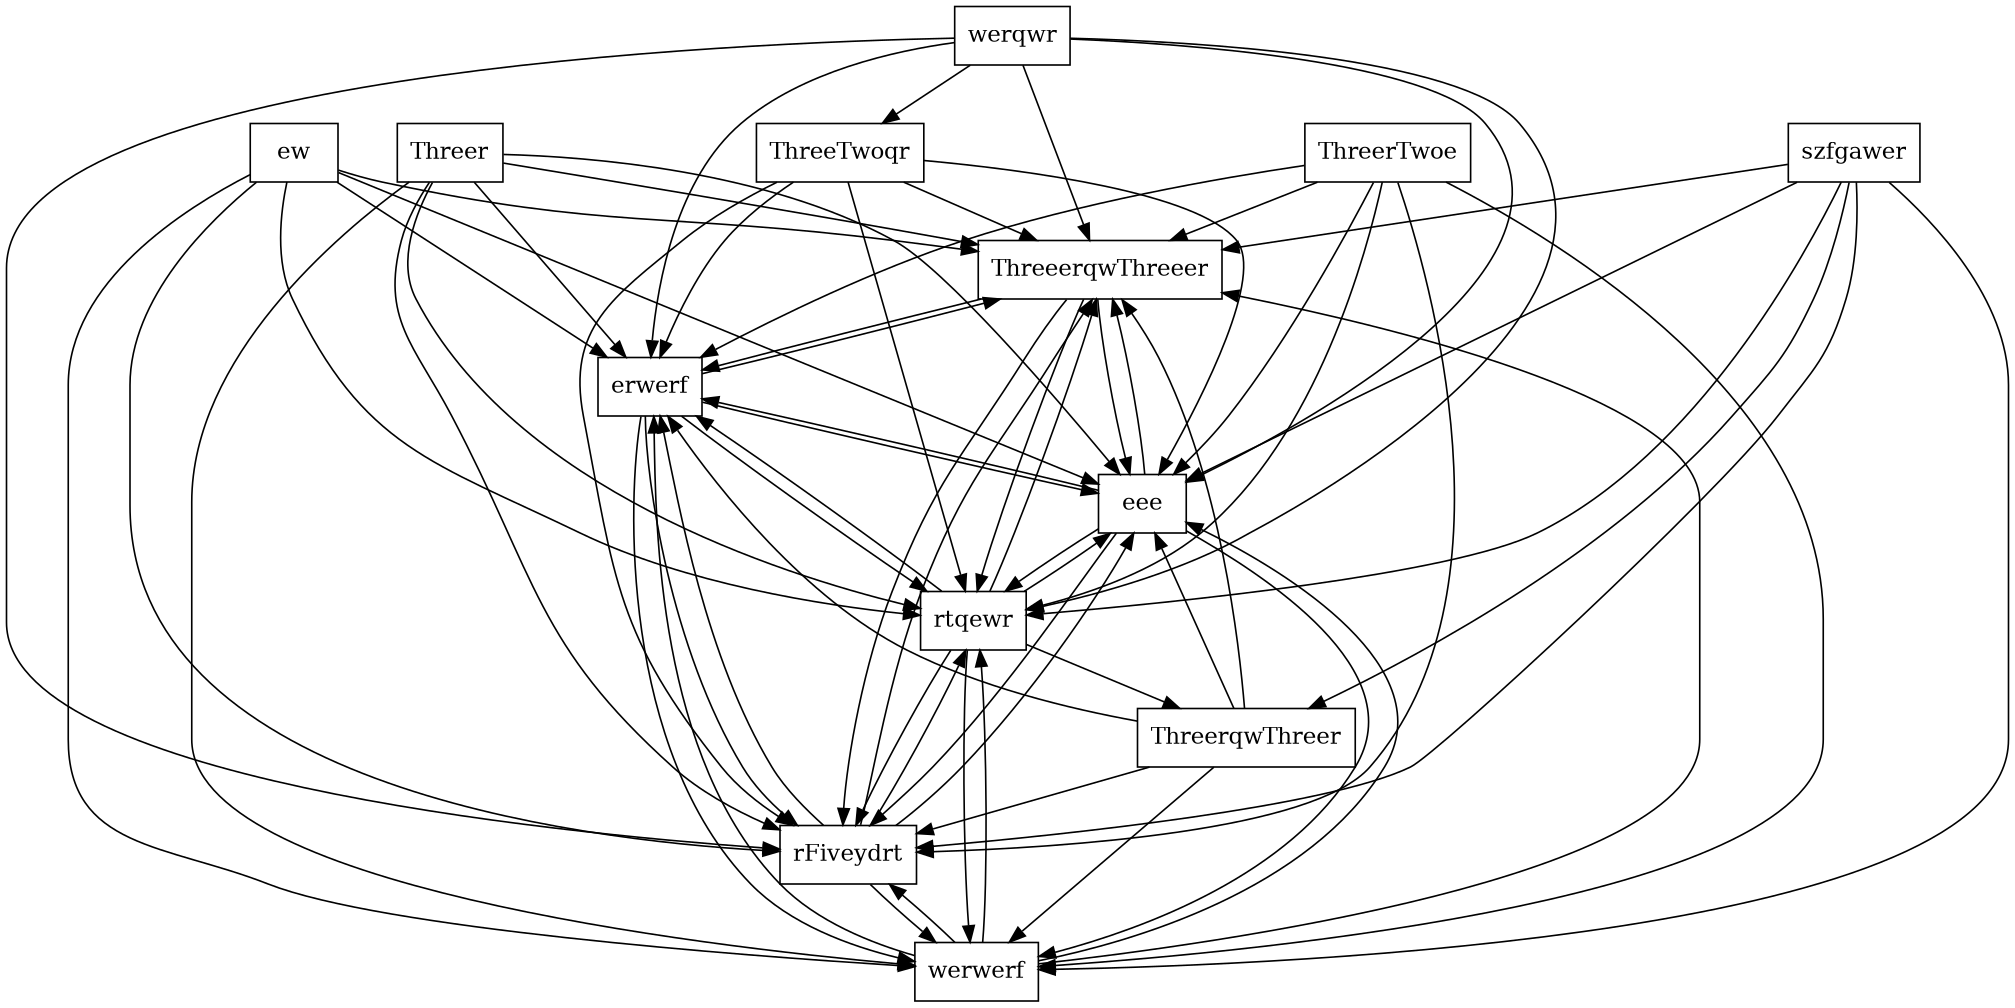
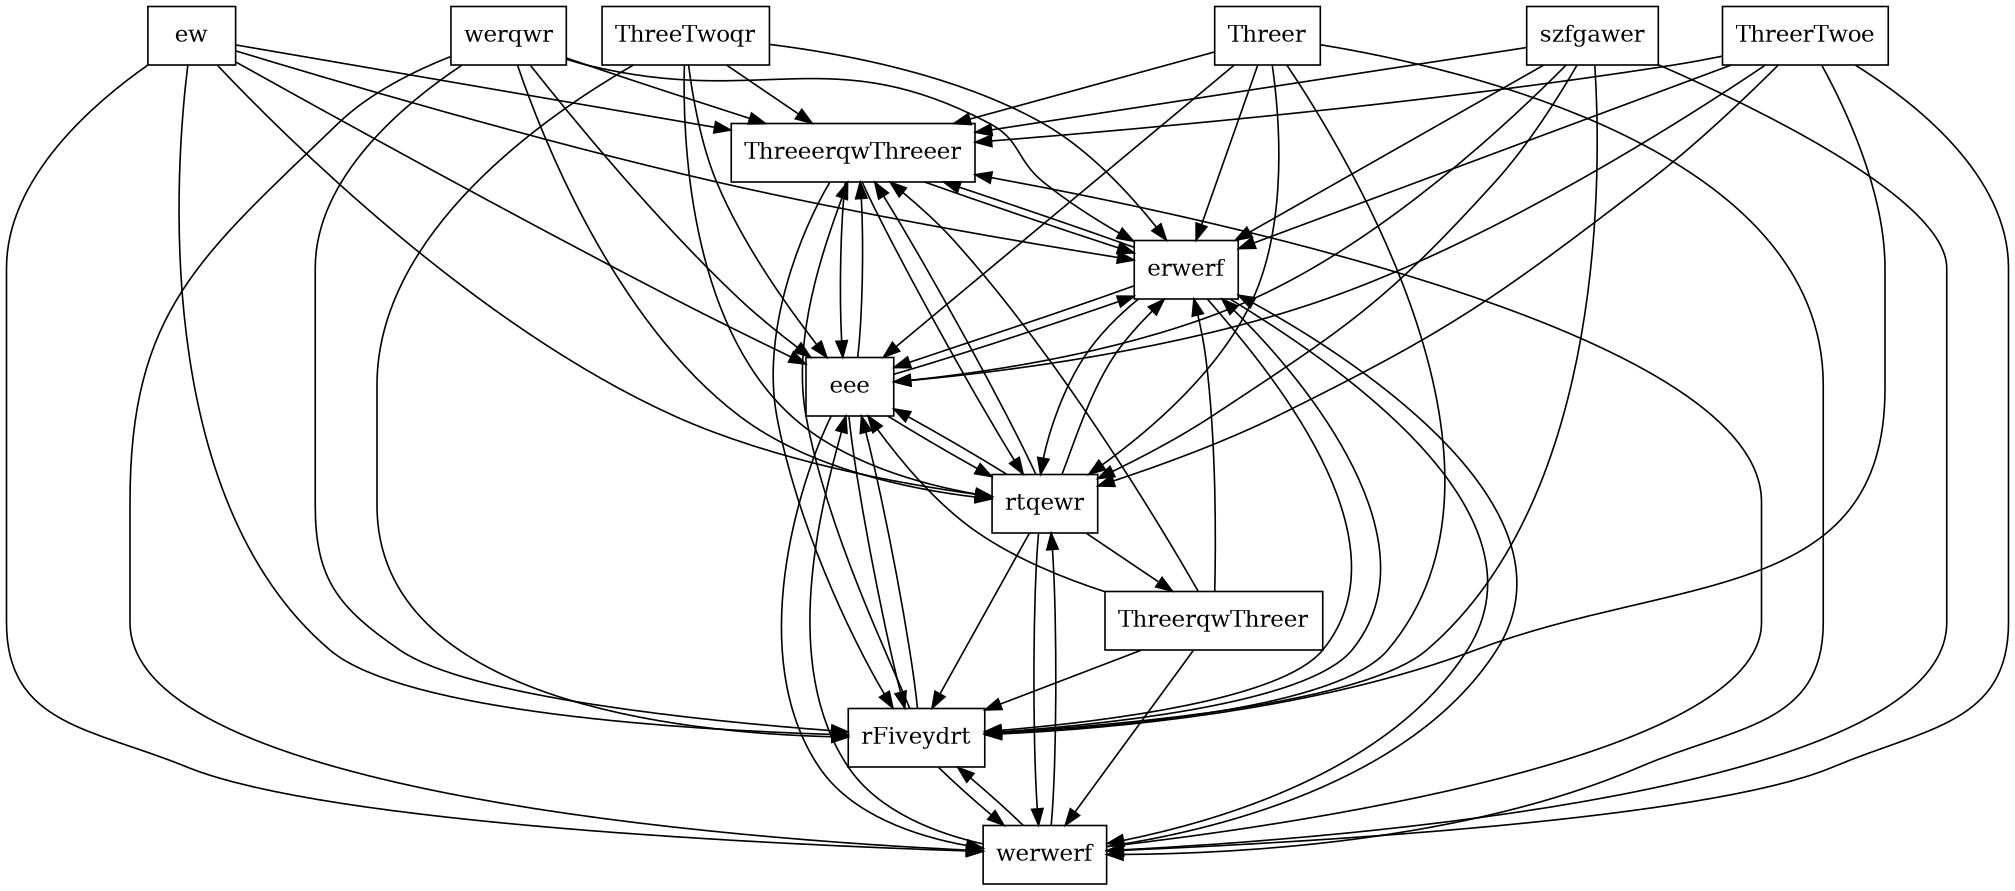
edge "werqwr" -> "ThreeTwoqr": now "werqwr" -> "werwerf"
edge "szfgawer" -> "ThreerqwThreer": now "szfgawer" -> "erwerf"
edge "rFiveydrt" -> "rtqewr": removed
